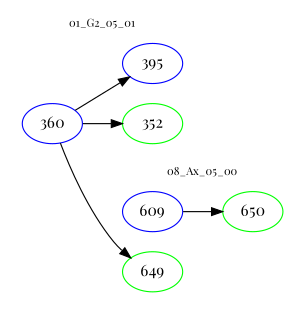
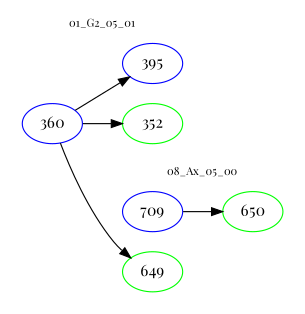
node "609": label "609" -> "709"
